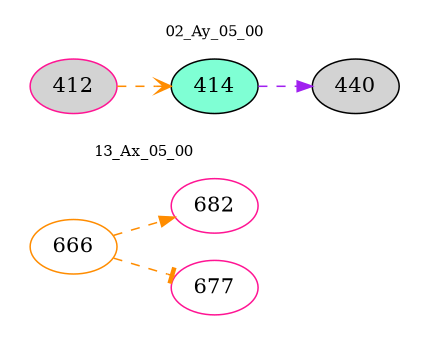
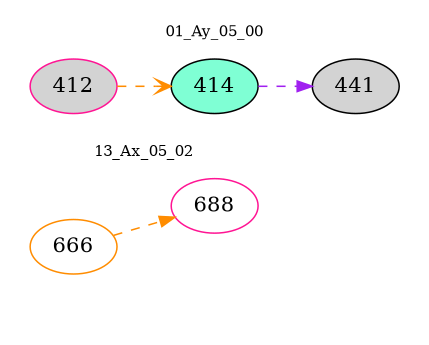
cluster "02_Ay_05_00": label "02_Ay_05_00" -> "01_Ay_05_00"
node "440": label "440" -> "441"
cluster "13_Ax_05_00": label "13_Ax_05_00" -> "13_Ax_05_02"
node "682": label "682" -> "688"
node "677": removed
